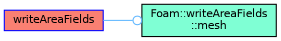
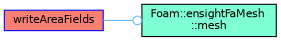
node "Foam::writeAreaFields ::mesh": label "Foam::writeAreaFields ::mesh" -> "Foam::ensightFaMesh ::mesh"
